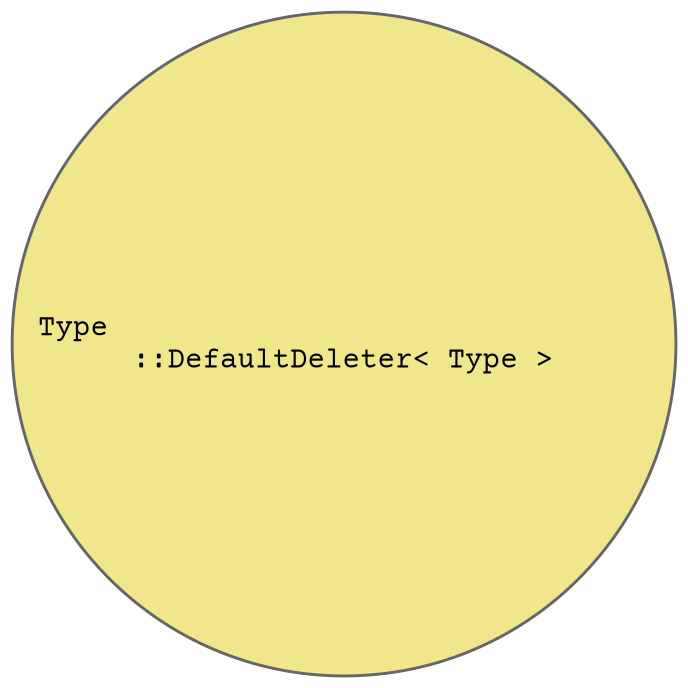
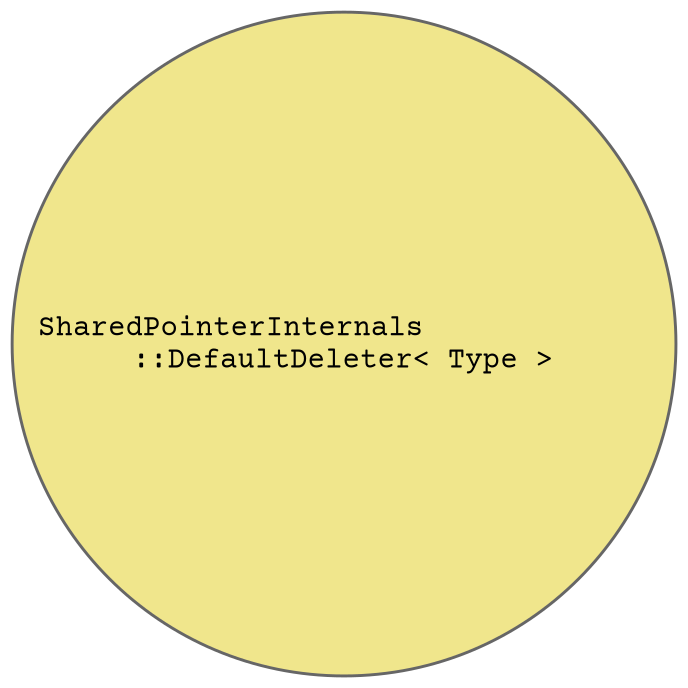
node "Type ::DefaultDeleter< Type >": label "Type ::DefaultDeleter< Type >" -> "SharedPointerInternals ::DefaultDeleter< Type >"
